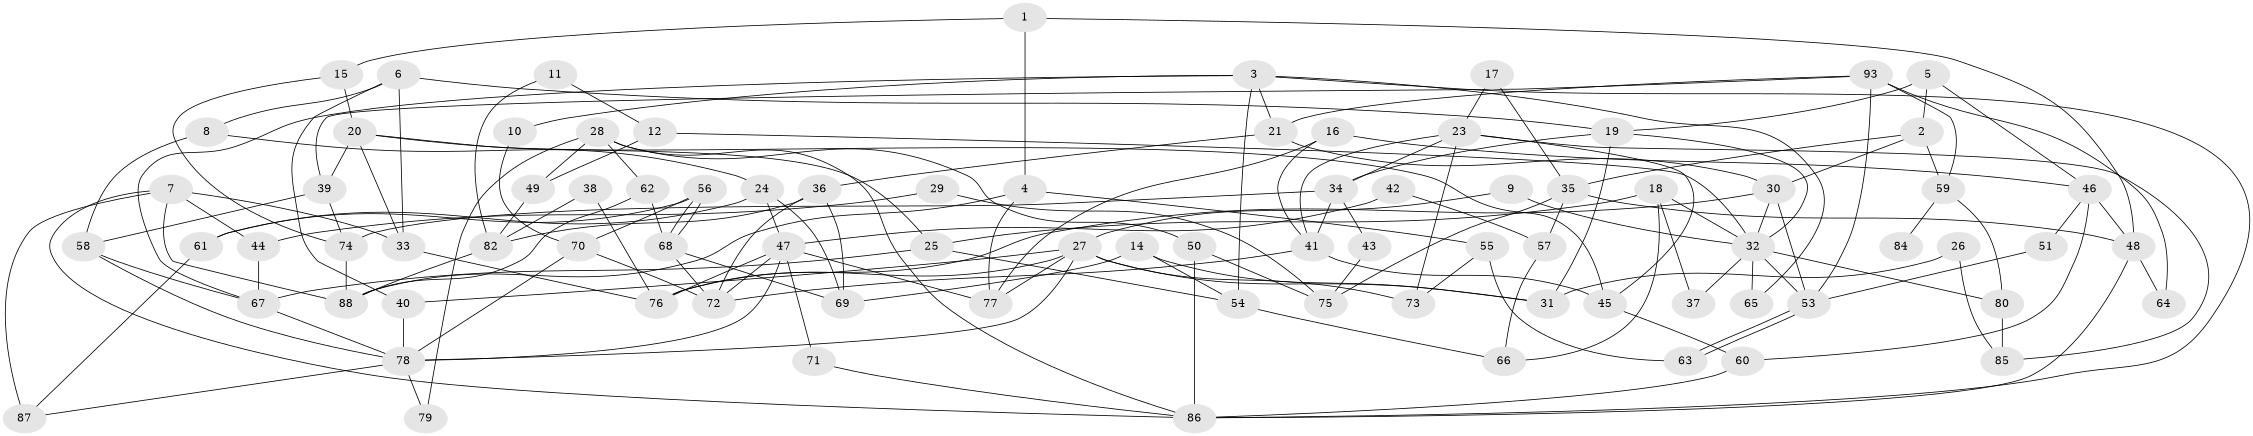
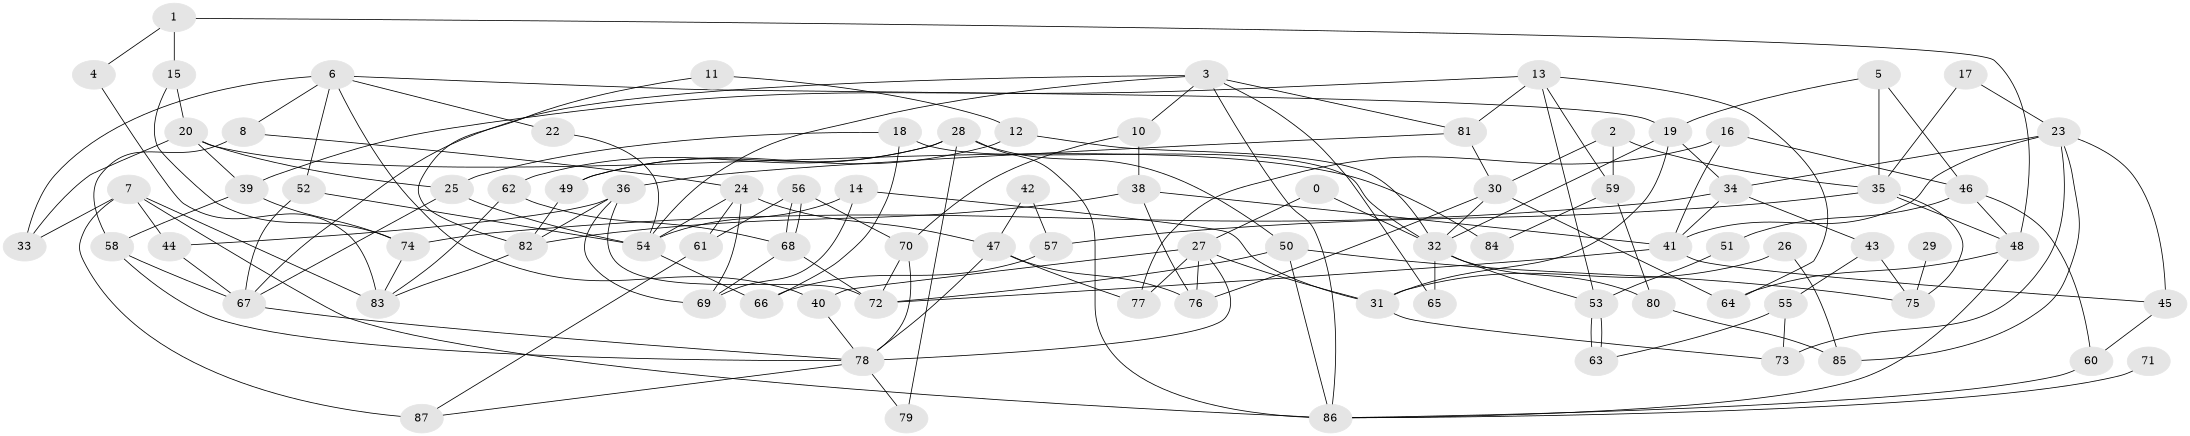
node "93": label "93" -> "13"
edge "5" -- "2": now "5" -- "35"
node "22": added
node "21": label "21" -> "81"
edge "20" -- "45": now "20" -- "84"
edge "10" -- "38": added
node "52": added
node "9": label "9" -> "0"
edge "38" -- "41": added
edge "29" -- "44": now "36" -- "44"
edge "24" -- "54": added
edge "4" -- "55": now "43" -- "55"
edge "4" -- "77": removed
edge "30" -- "53": now "30" -- "64"
edge "47" -- "72": now "50" -- "72"
edge "27" -- "73": now "31" -- "73"
edge "33" -- "76": removed
node "88": label "88" -> "83"
edge "47" -- "71": removed
node "37": removed
